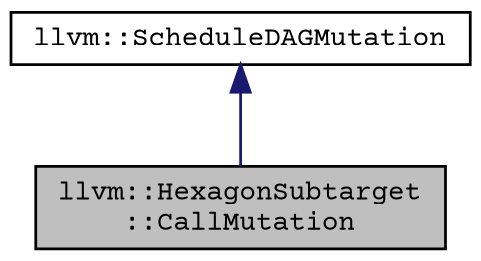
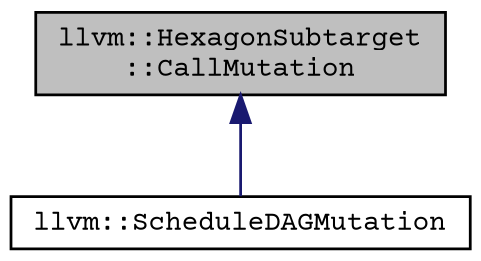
edge "llvm::HexagonSubtarget ::CallMutation" -> "llvm::ScheduleDAGMutation": reversed
